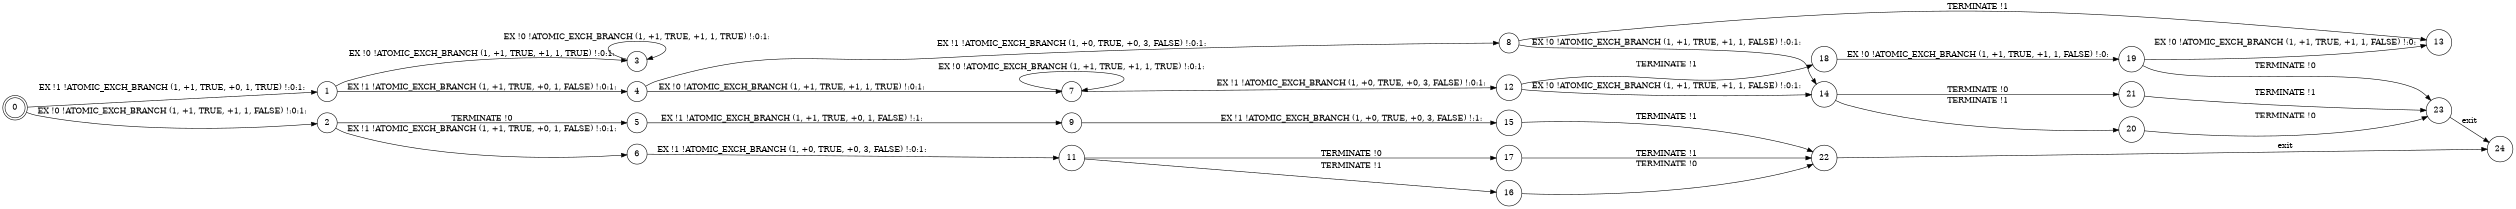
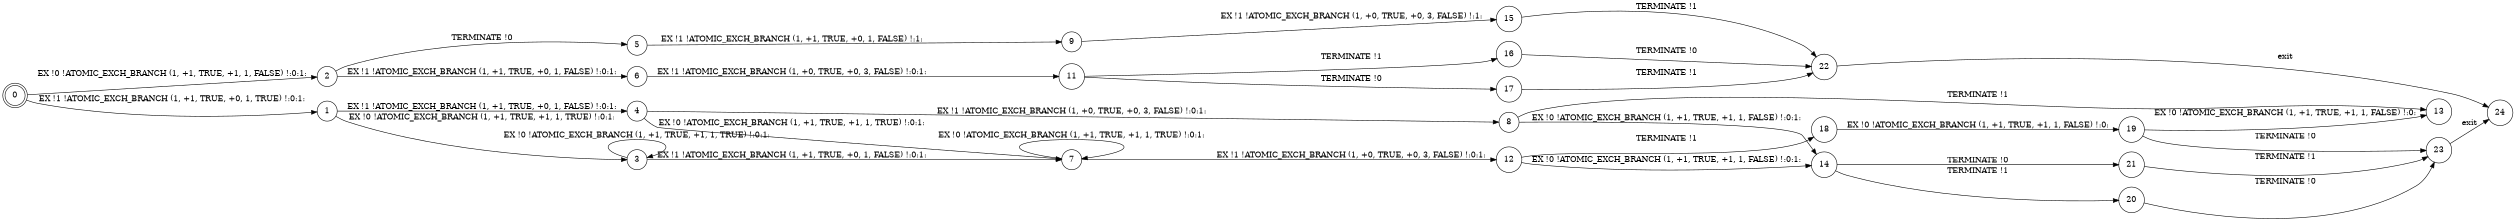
edge "3" -> "7": added, label "EX !1 !ATOMIC_EXCH_BRANCH (1, +1, TRUE, +0, 1, FALSE) !:0:1:"
